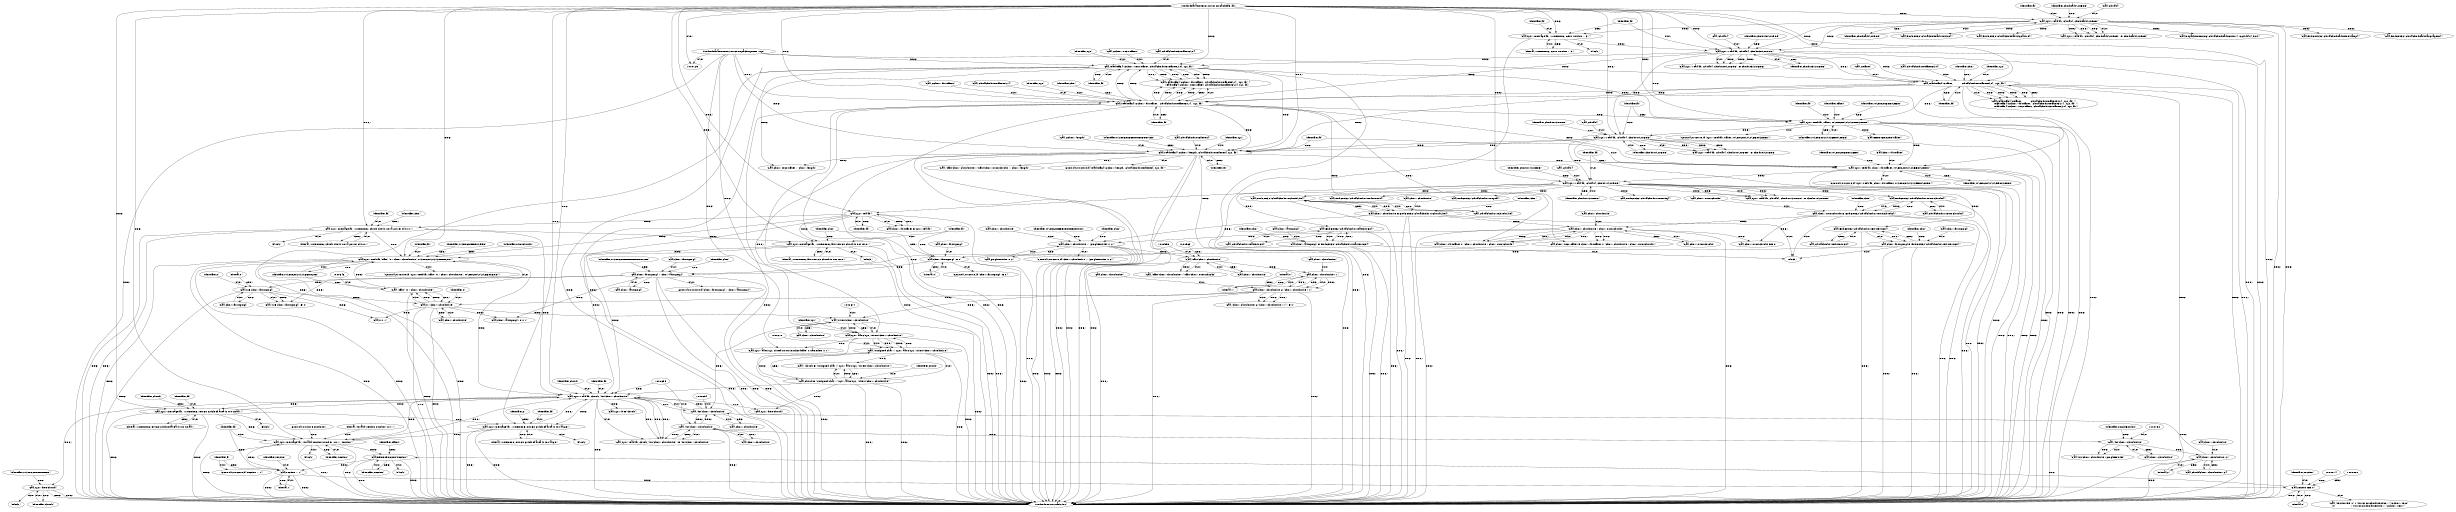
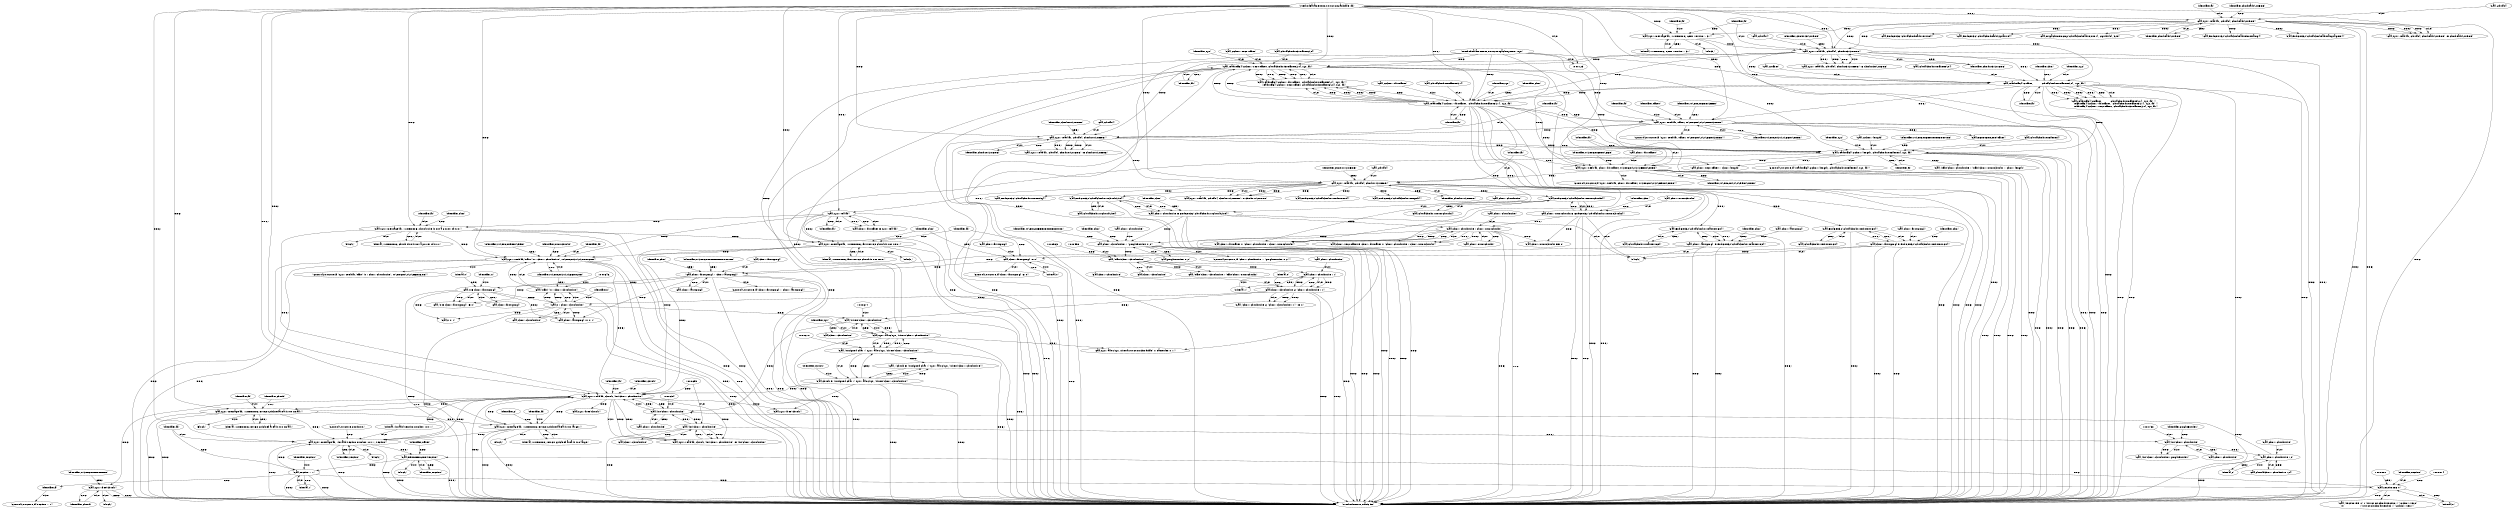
edge "(Call,x = chm->first_pmgl)" -> "(Call,chm->last_pmgl - x + 1)": added, label "DDG:"
edge "(Identifier,fi)" -> "(Call,section > 1)": reversed
